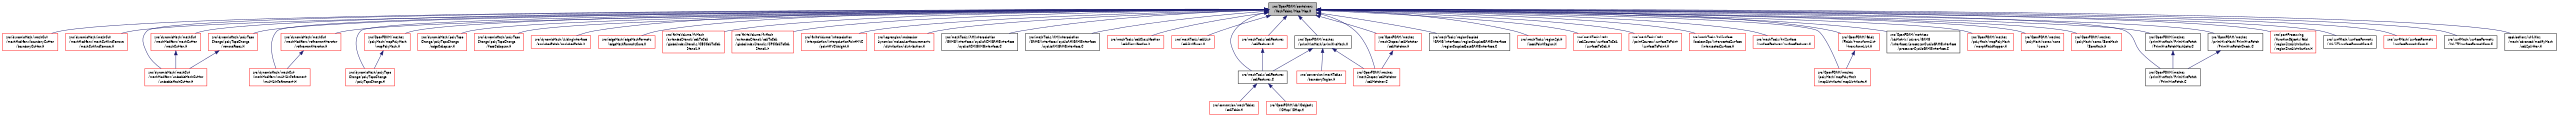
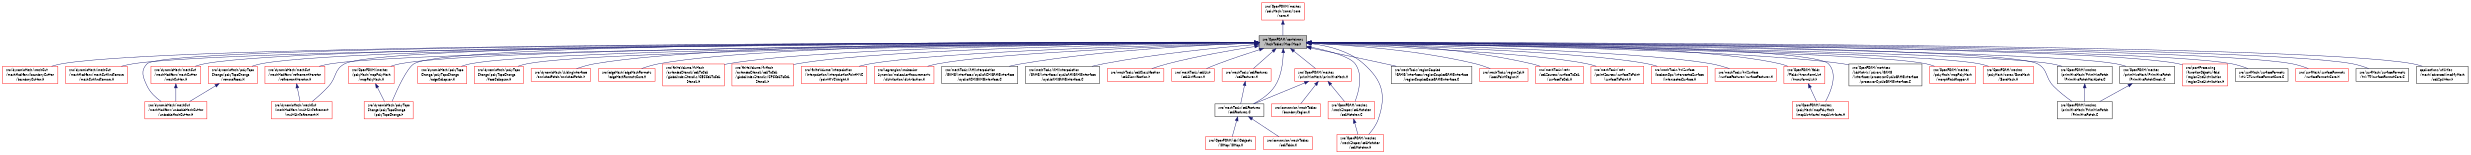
edge "src/OpenFOAM/meshes /polyMesh/zones/zone /zone.H" -> "src/OpenFOAM/containers /HashTables/Map/Map.H": reversed
node "src/OpenFOAM/meshes /primitiveMesh/primitiveMesh.H": color black -> red
edge "src/OpenFOAM/meshes /meshShapes/cellMatcher /cellMatcher.C" -> "src/OpenFOAM/meshes /meshShapes/cellMatcher /cellMatcher.H": reversed
